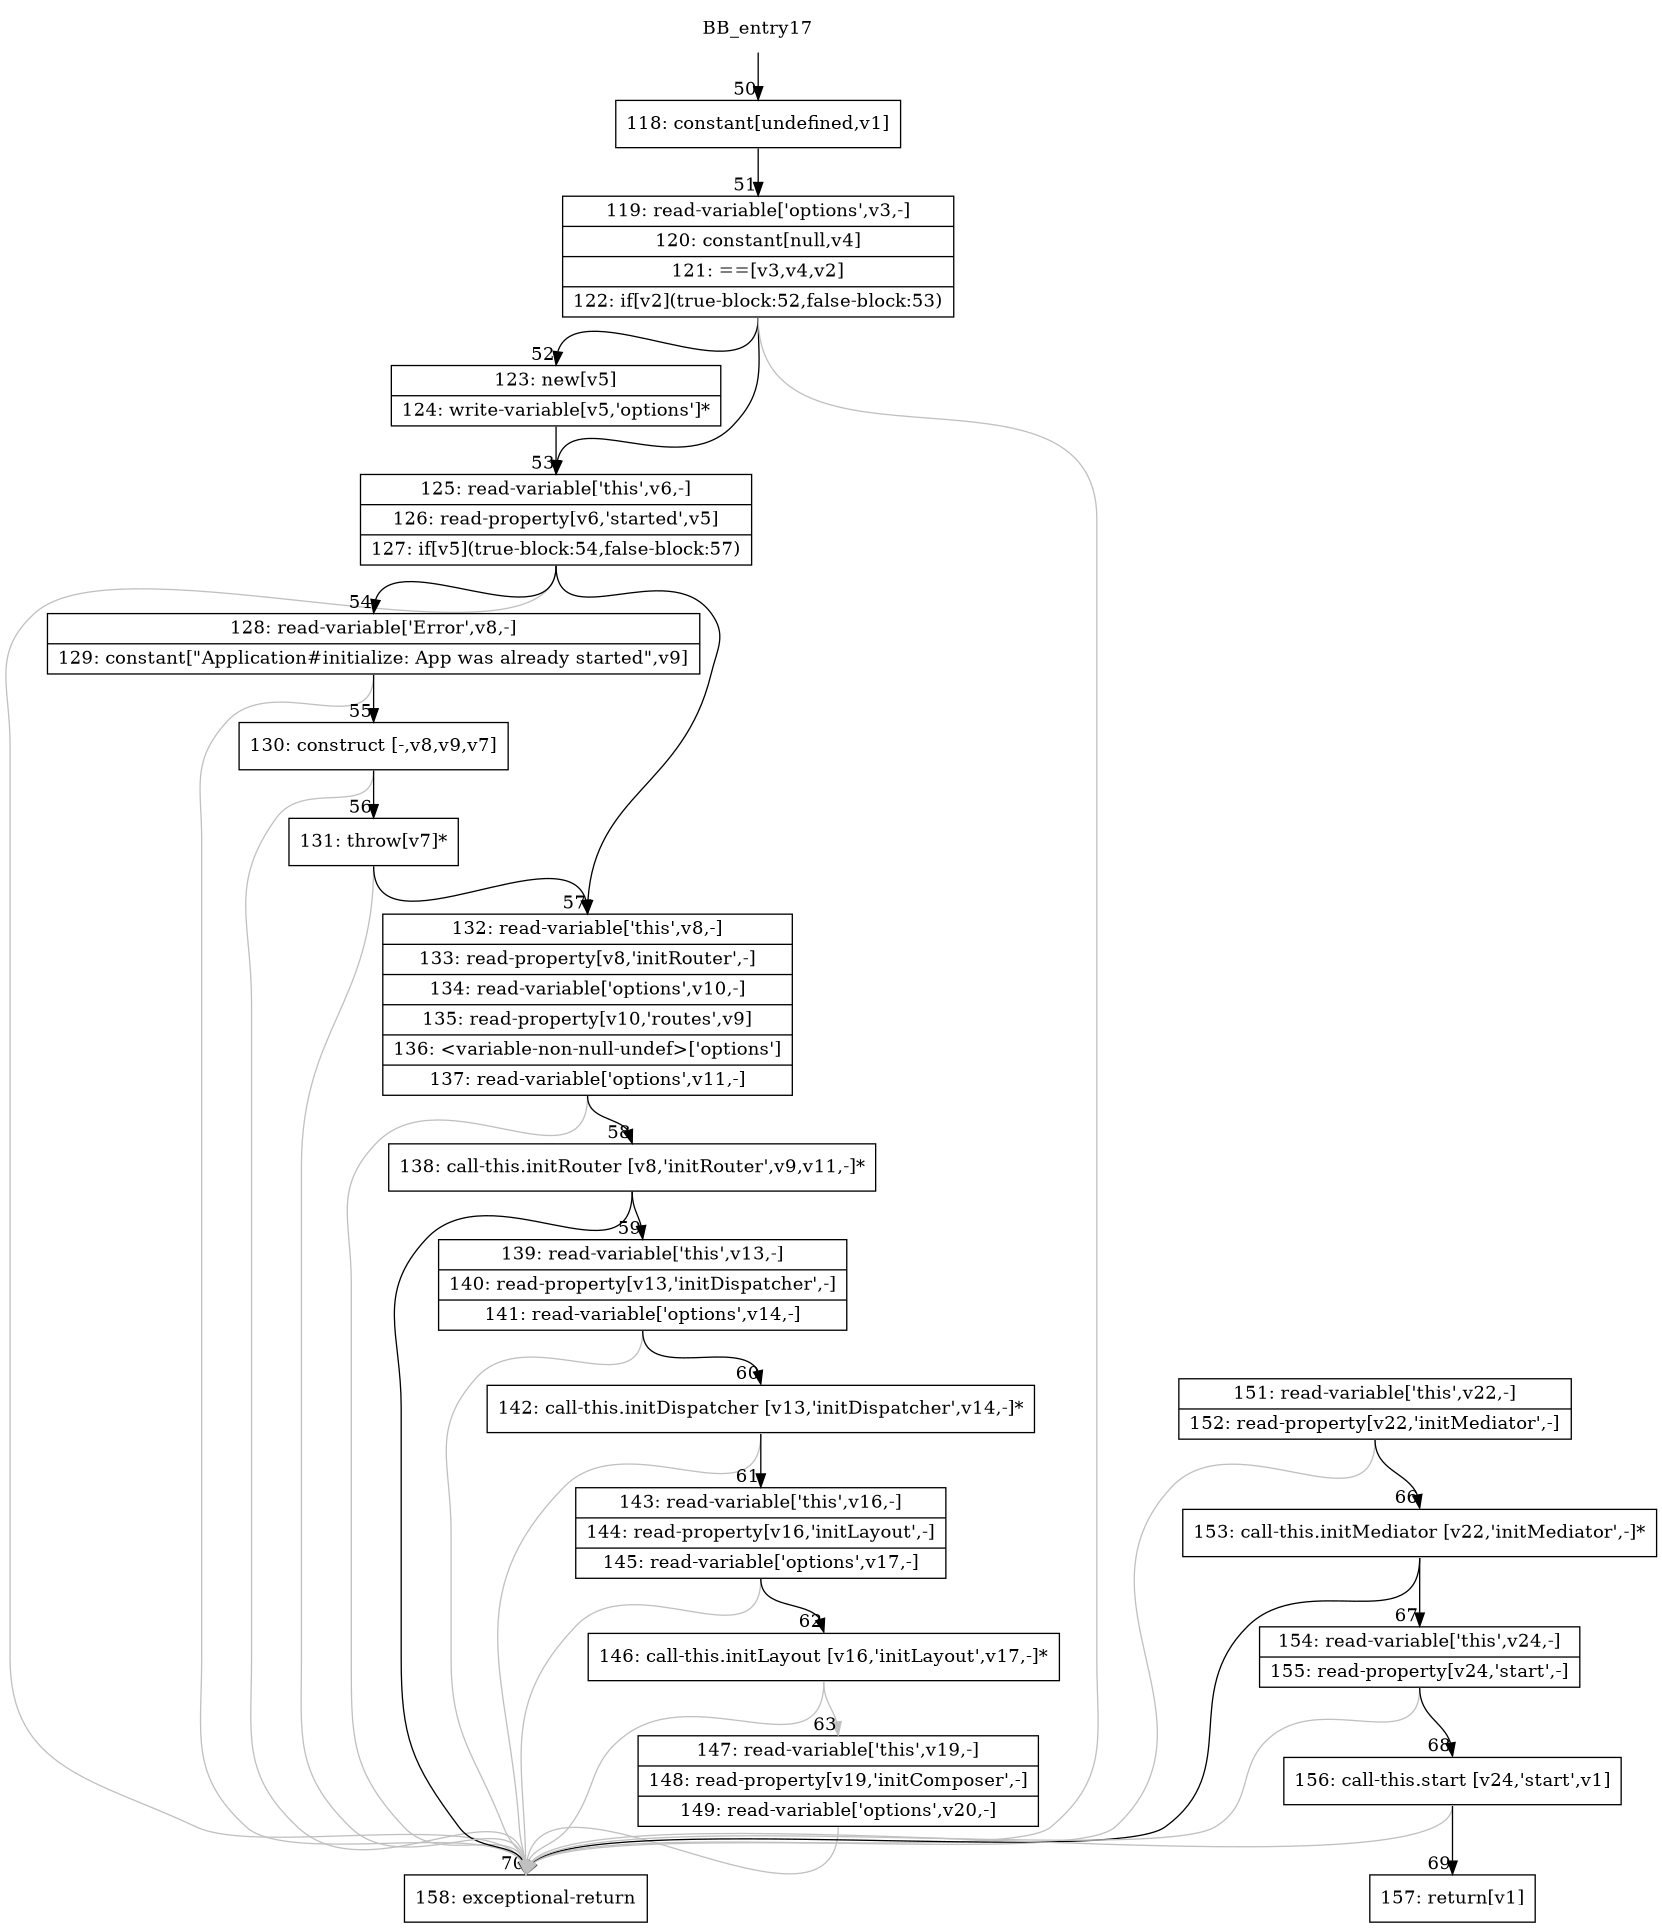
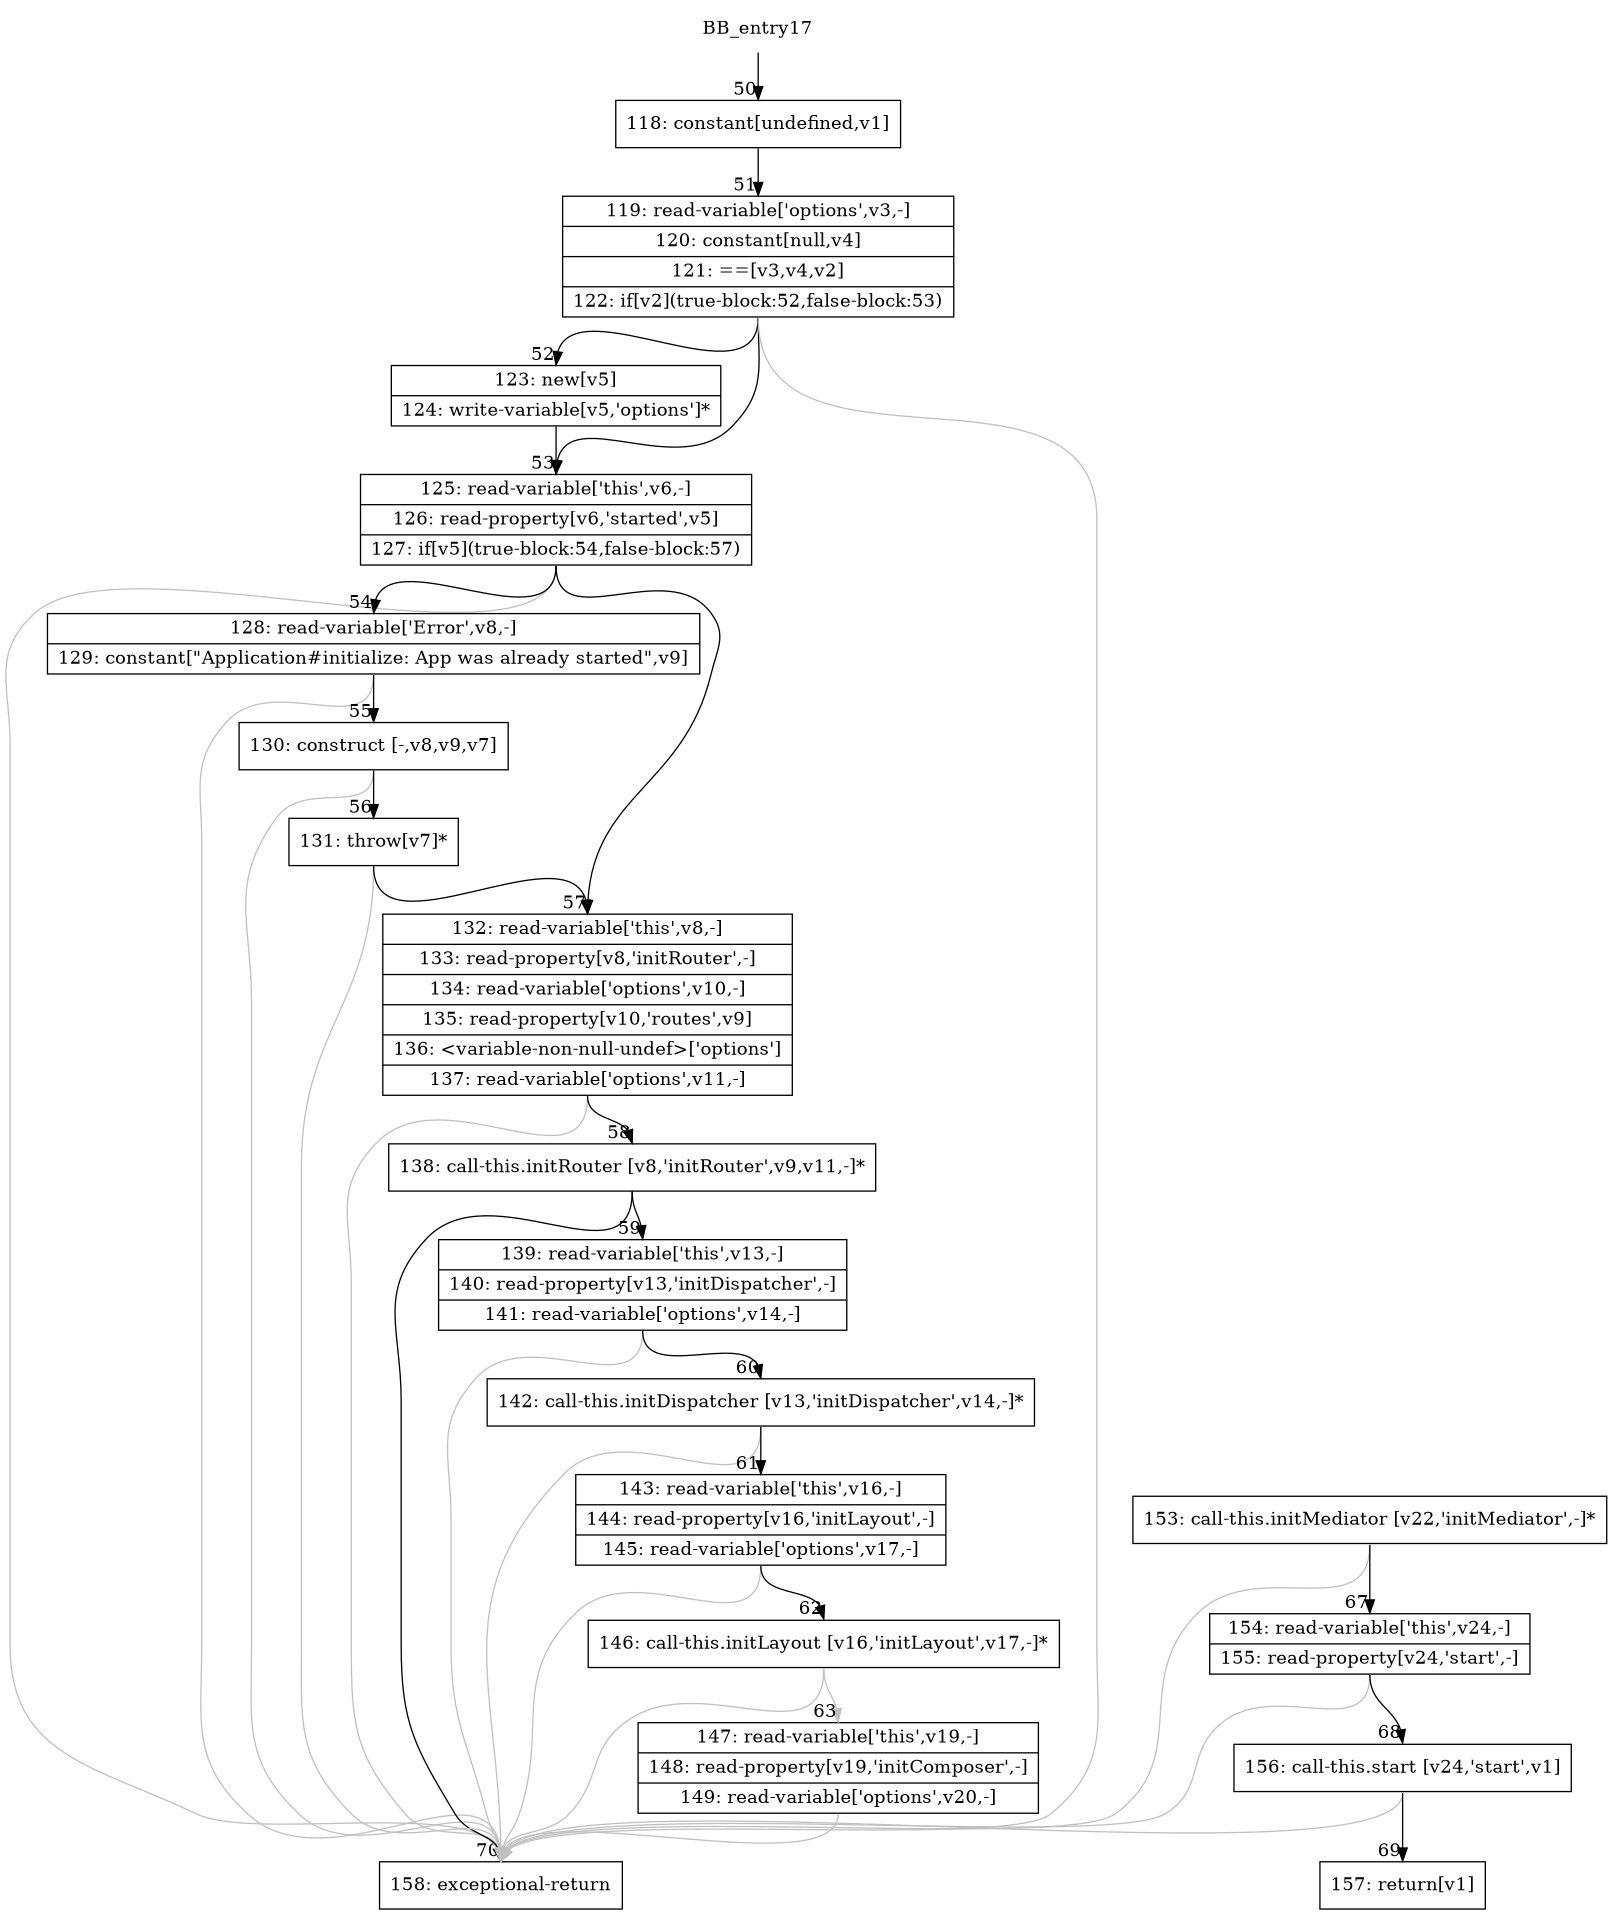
node "151: read-variable['this',v22,-]": removed
edge "153: call-this.initMediator [v22,'initMediator',-]*" -> "158: exceptional-return": color black -> gray
